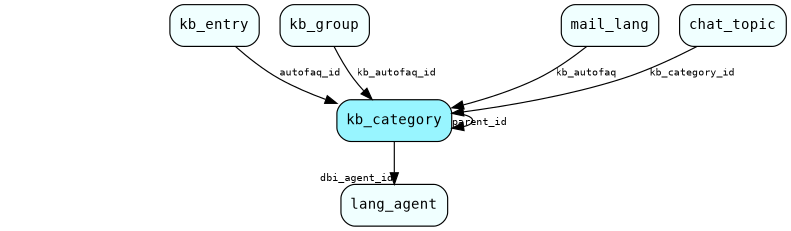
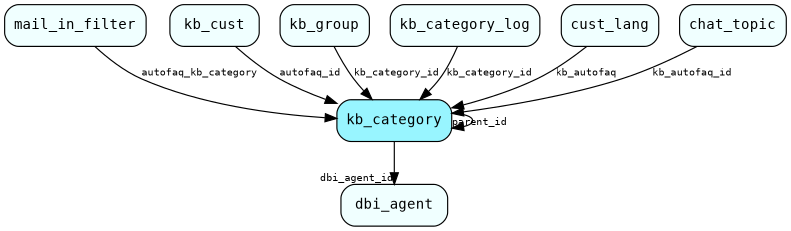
node "mail_in_filter": added
node "kb_entry": label "kb_entry" -> "kb_cust"
node "kb_category_log": added
node "mail_lang": label "mail_lang" -> "cust_lang"
edge "kb_group" -> "kb_category": label "kb_autofaq_id" -> "kb_category_id"
edge "chat_topic" -> "kb_category": label "kb_category_id" -> "kb_autofaq_id"
node "lang_agent": label "lang_agent" -> "dbi_agent"
